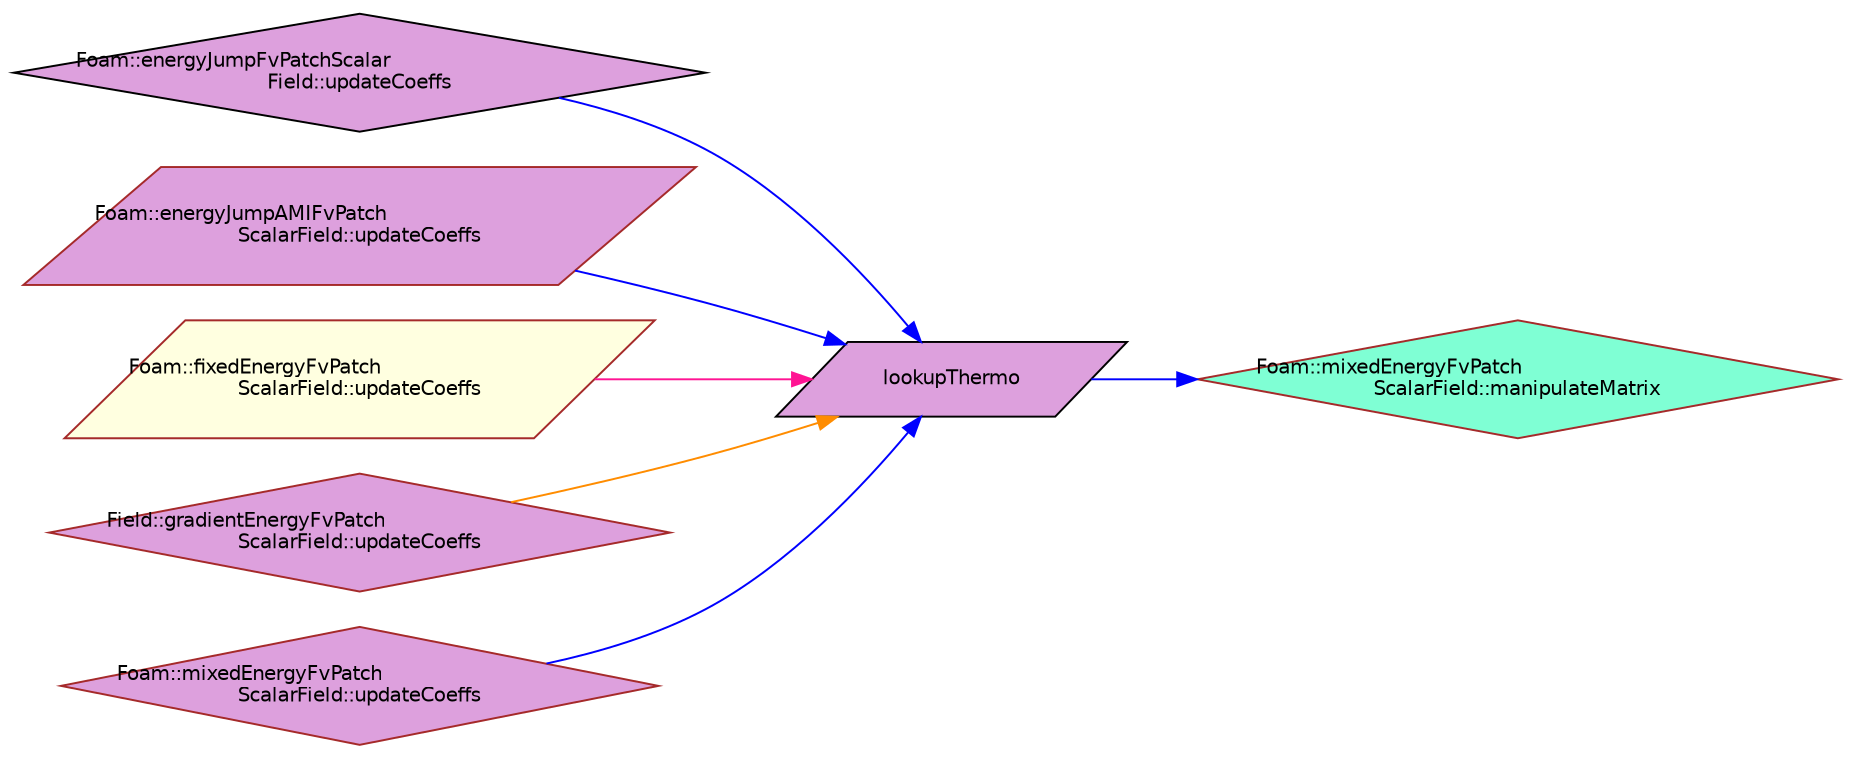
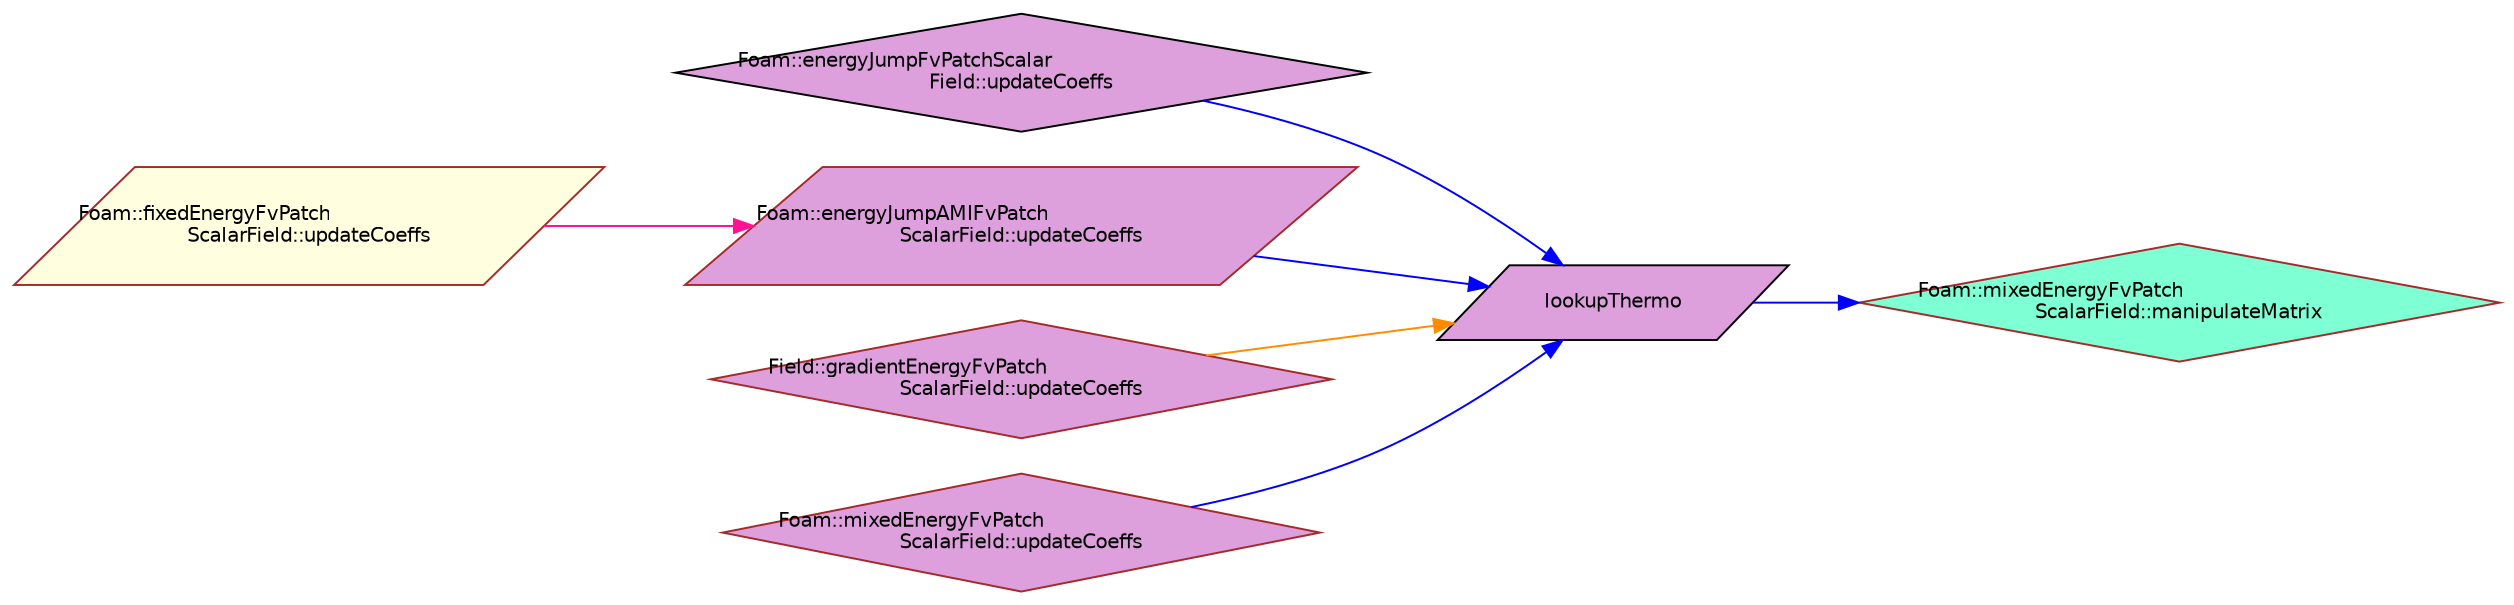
edge "Foam::fixedEnergyFvPatch ScalarField::updateCoeffs" -> "lookupThermo": now "Foam::fixedEnergyFvPatch ScalarField::updateCoeffs" -> "Foam::energyJumpAMIFvPatch ScalarField::updateCoeffs"
